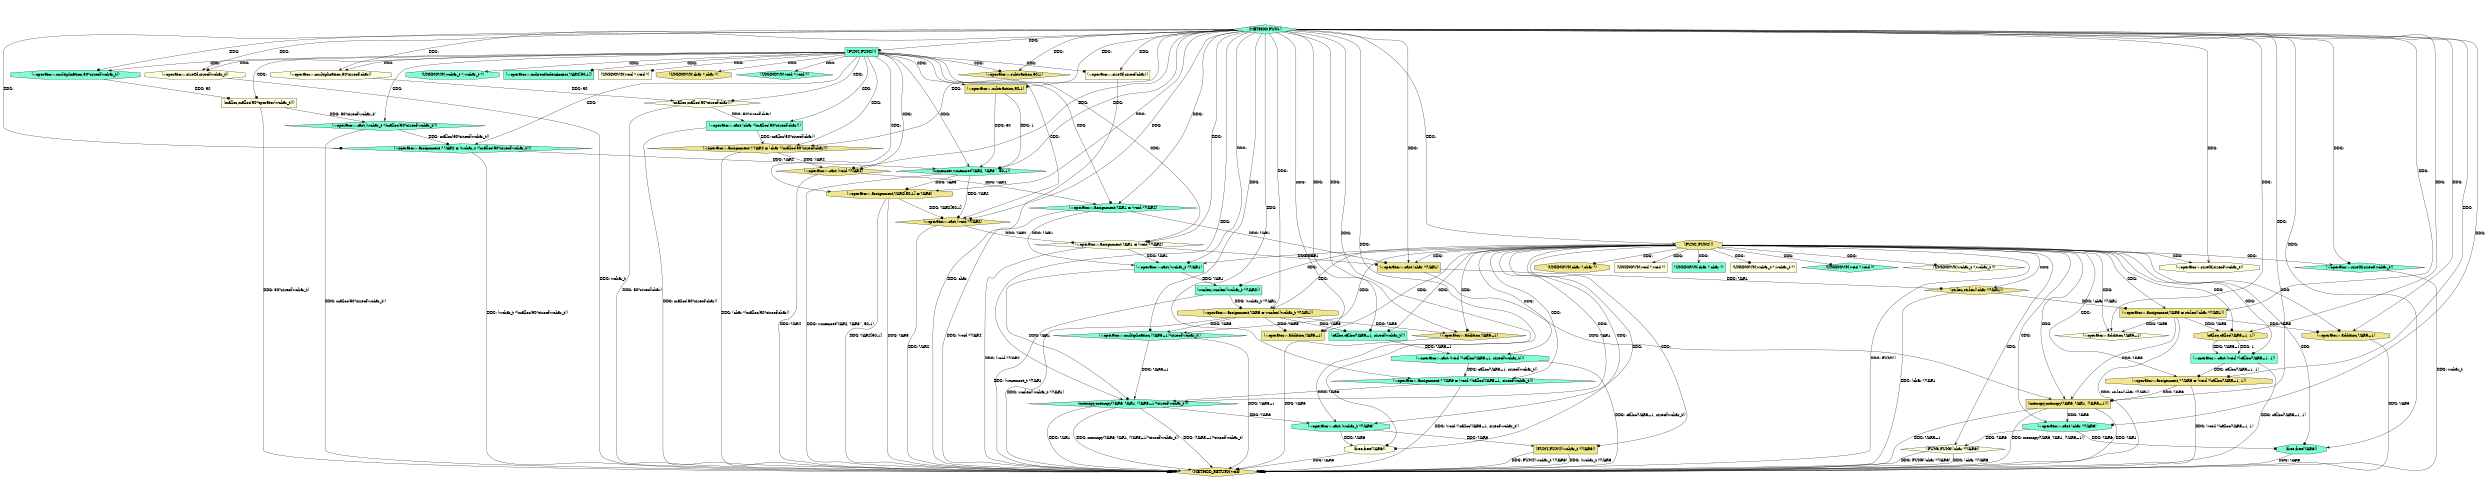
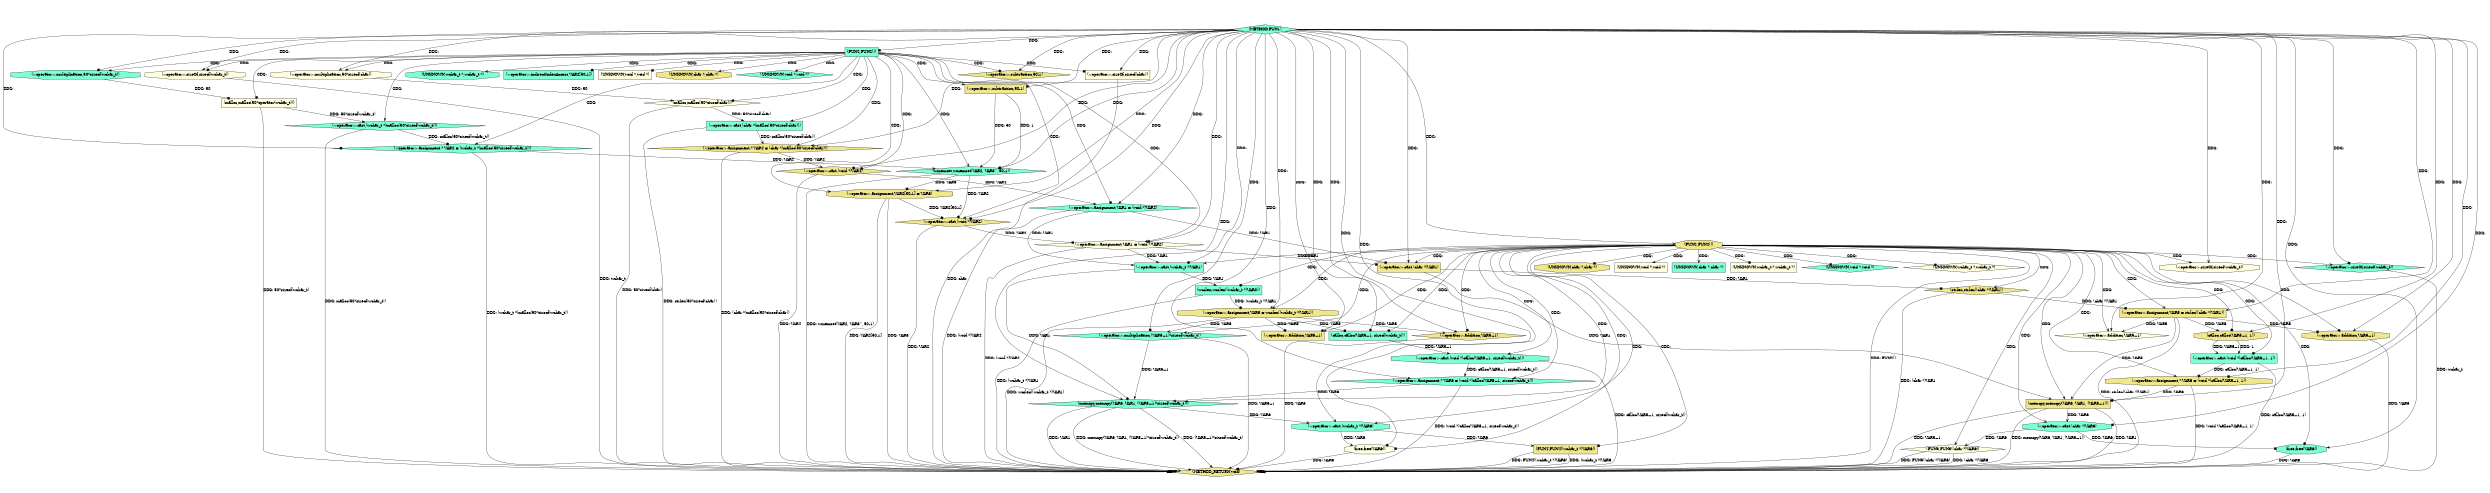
edge "(<operator>.cast,(char *)malloc(50*sizeof(char)))" -> "(METHOD_RETURN,void)": label "DDG: malloc(50*sizeof(char))" -> "DDG: strlen(50*sizeof(char))"
edge "(wcslen,wcslen((wchar_t *)VAR0))" -> "(METHOD_RETURN,void)": label "DDG: (wmemset_t *)VAR1" -> "DDG: (wchar_t *)VAR1"
